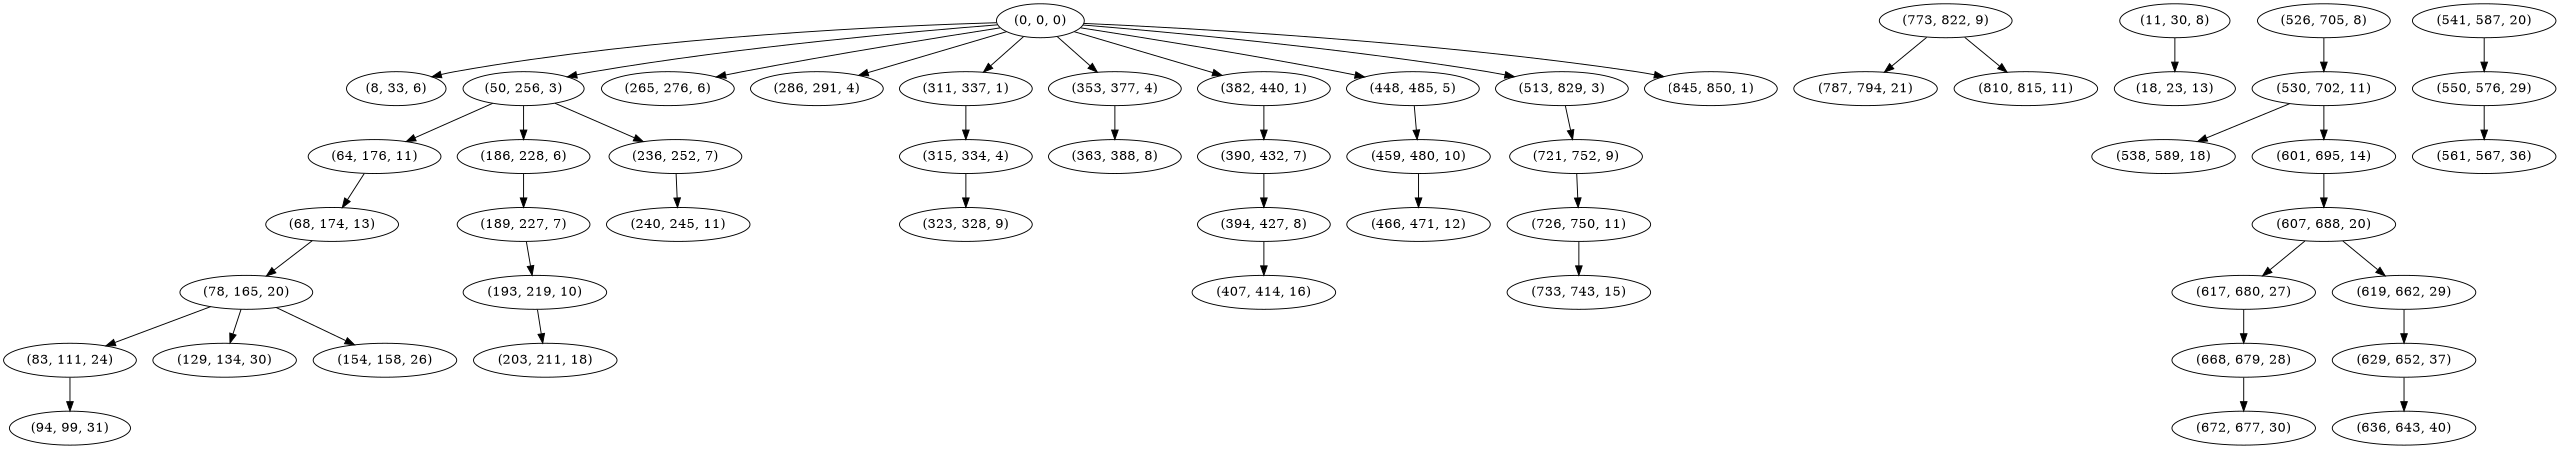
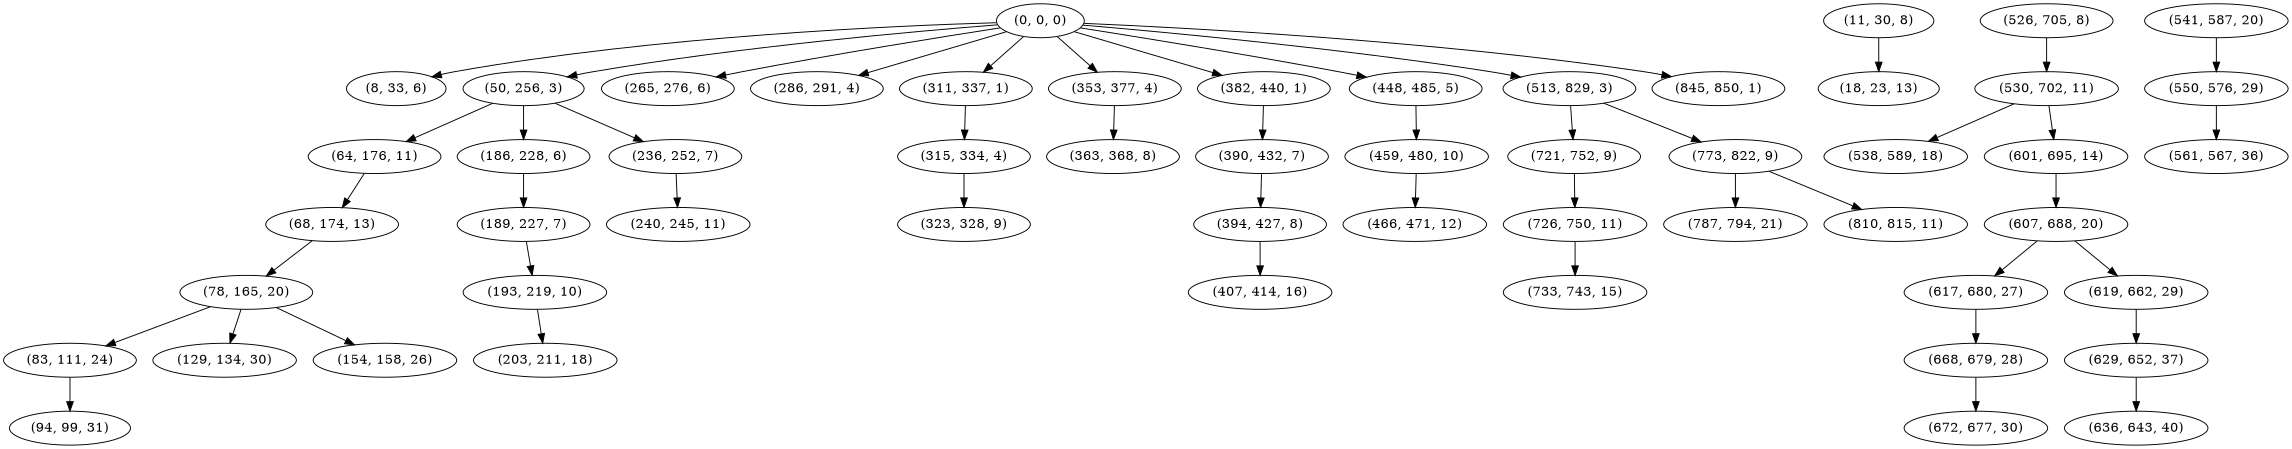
edge "(513, 829, 3)" -> "(773, 822, 9)": added
node "(363, 388, 8)": label "(363, 388, 8)" -> "(363, 368, 8)"
